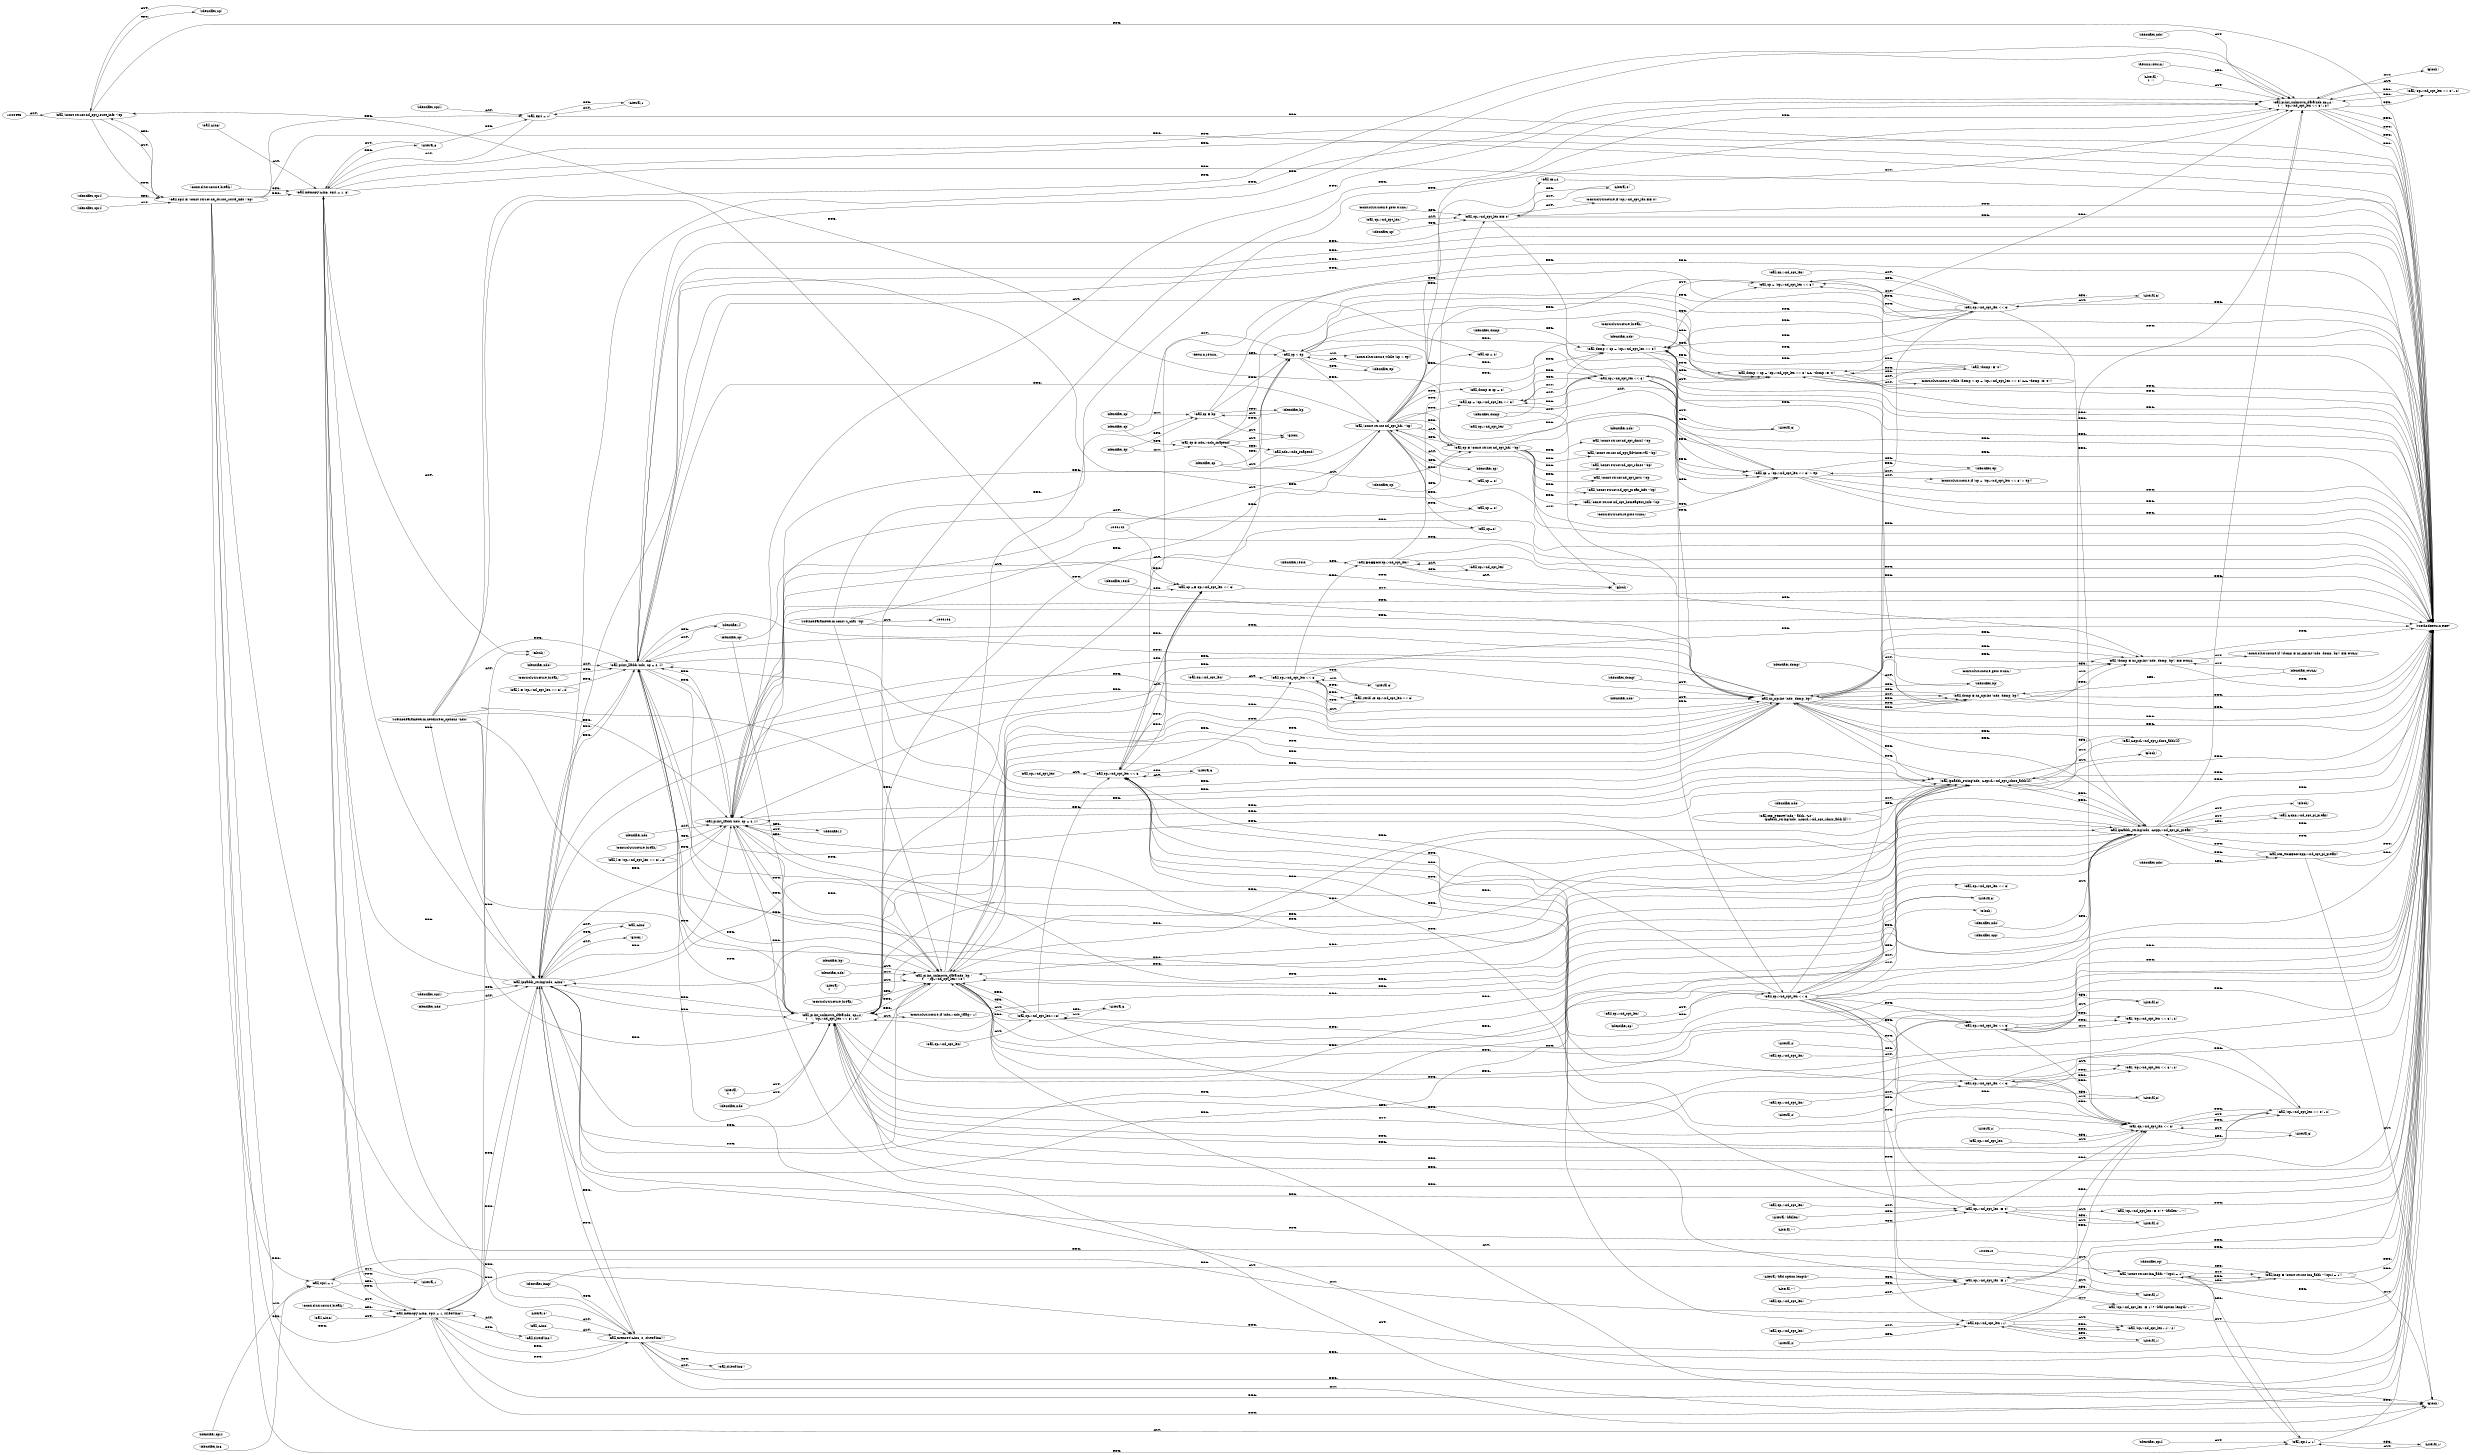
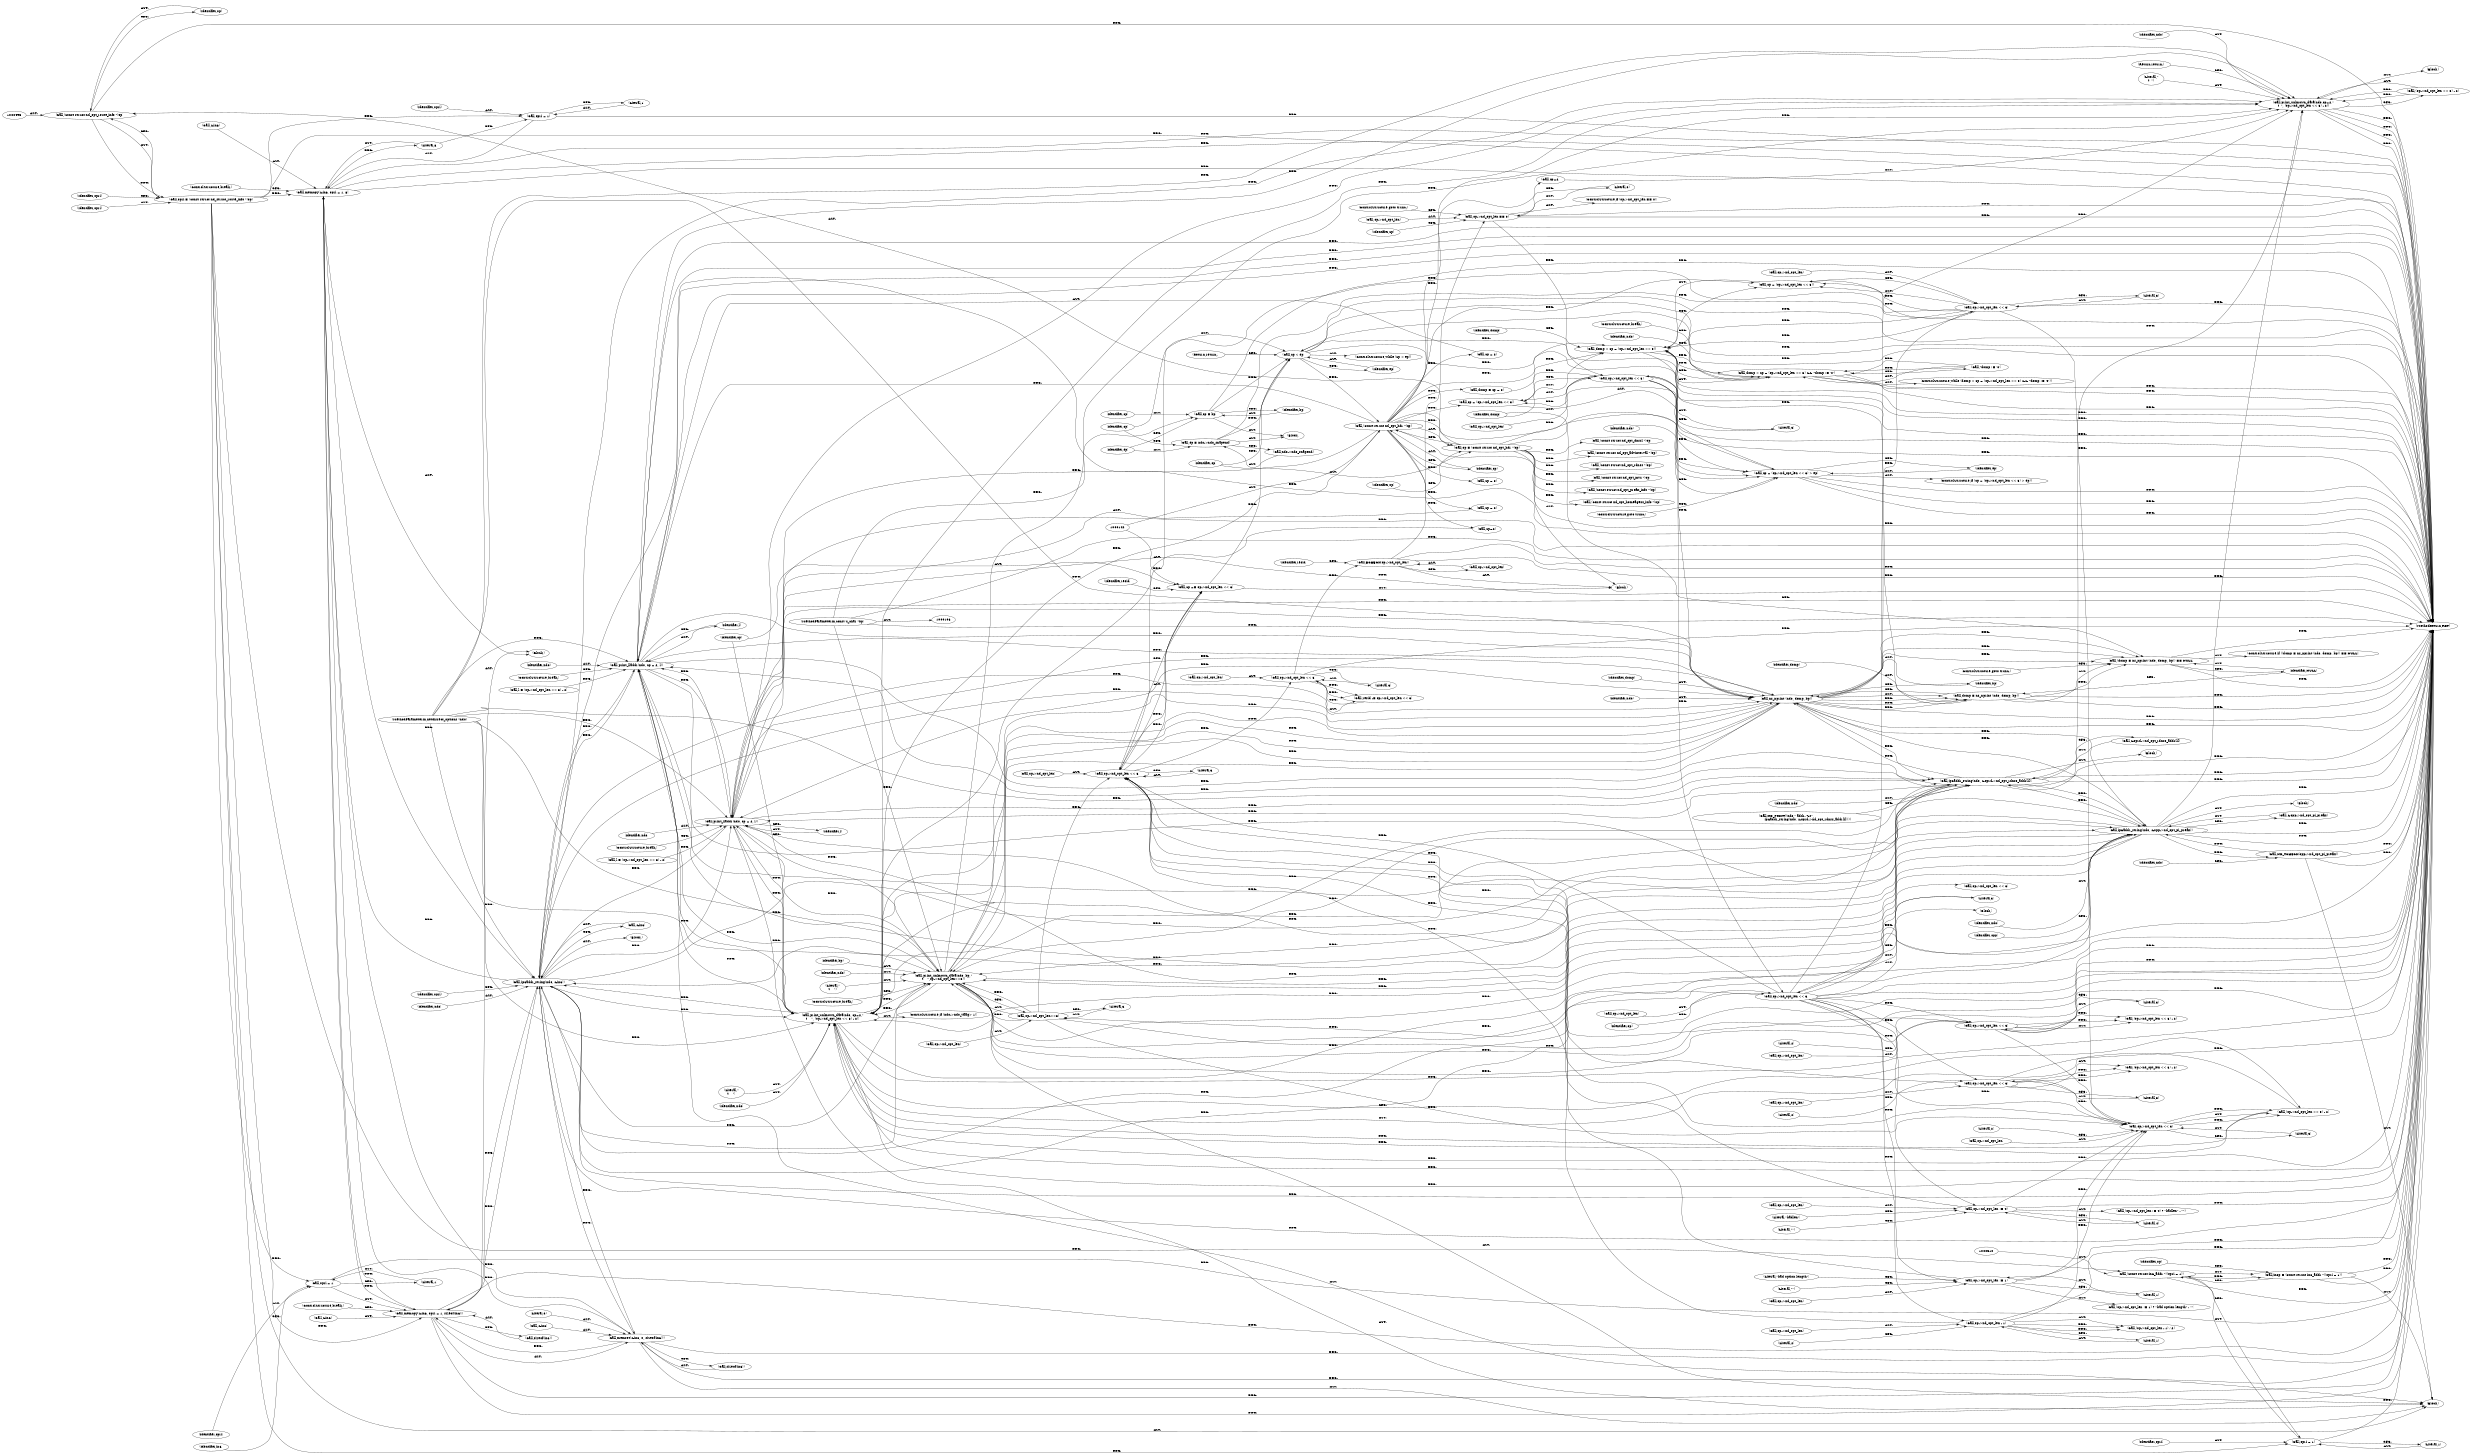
edge "(Call,op = (const struct nd_opt_hdr *)cp)" -> "(Call,(const struct nd_opt_route_info *)op)": label "DDG: " -> "AST: "
edge "(Call,(domp = ns_nprint (ndo, domp, bp)) == NULL)" -> "(Identifier,NULL)": added, label "CFG:"
node "(Identifier,in6p)": removed
edge "(Call,memcpy(&in6, opri + 1, sizeof(in6)))" -> "(Call,memset(&in6, 0, sizeof(in6)))": label "DDG: " -> "AST: "
